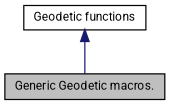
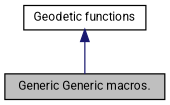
node "Generic Geodetic macros.": label "Generic Geodetic macros." -> "Generic Generic macros."
